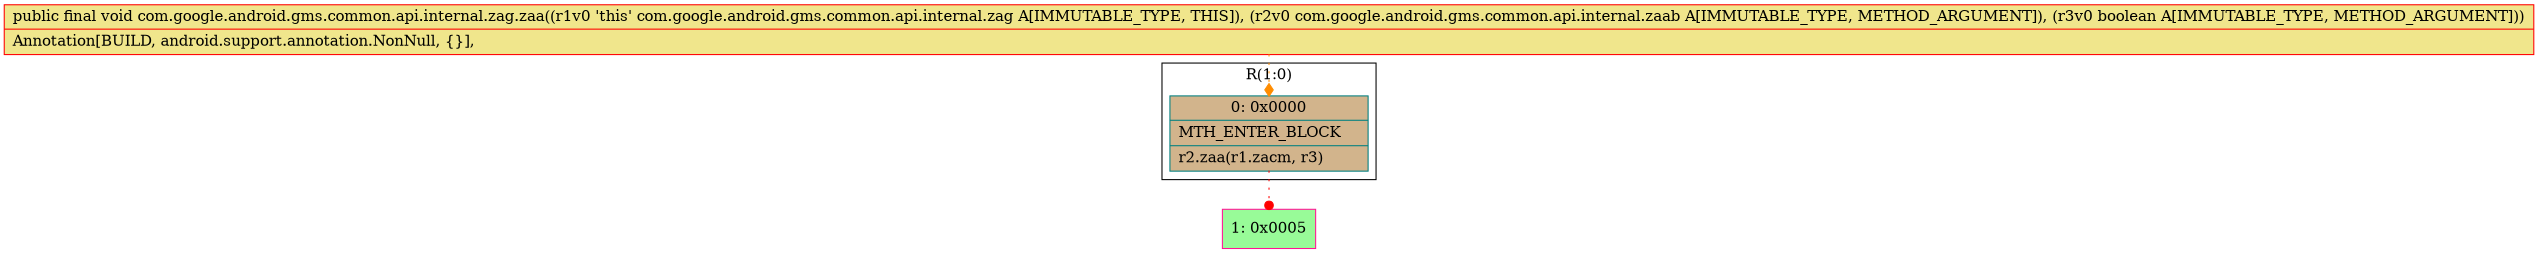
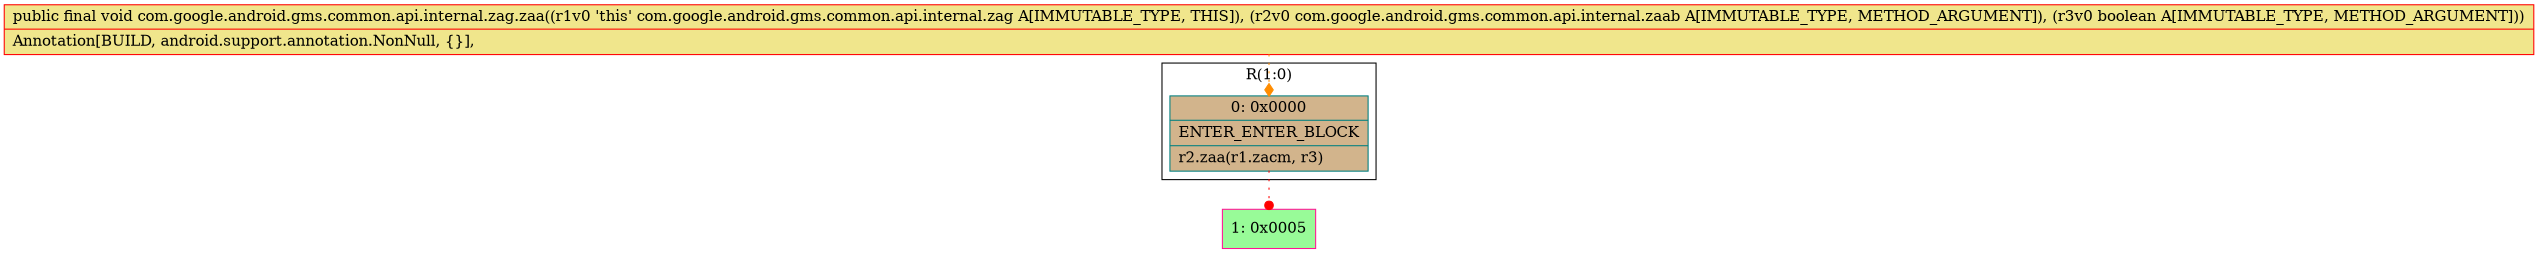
node "0: 0x0000": text "MTH_ENTER_BLOCK" -> "ENTER_ENTER_BLOCK"
